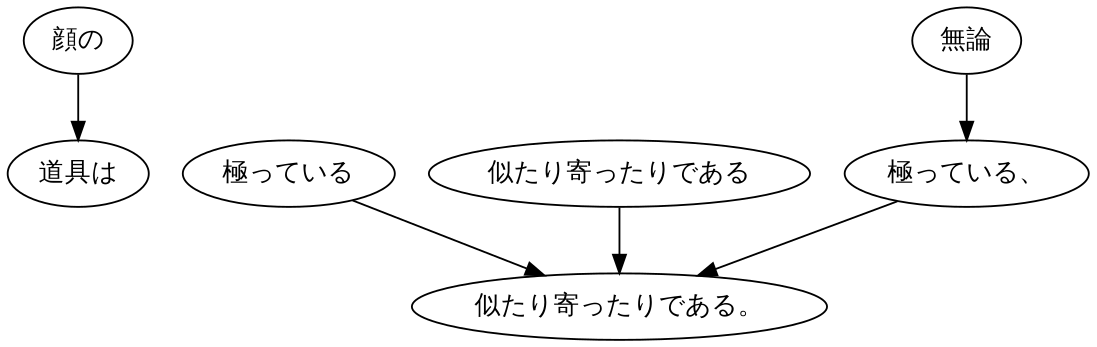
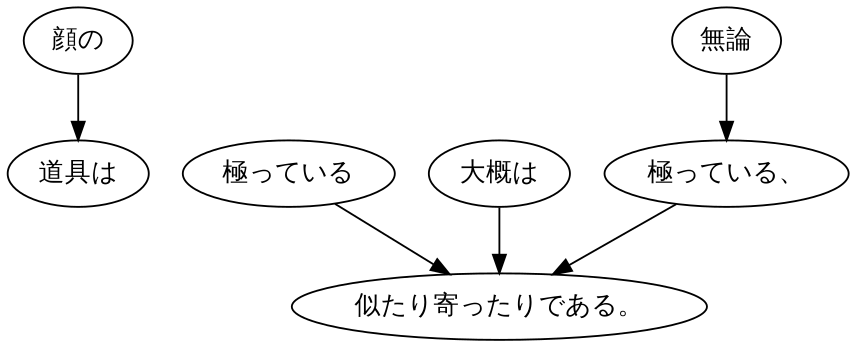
node "似たり寄ったりである": label "似たり寄ったりである" -> "大概は"
